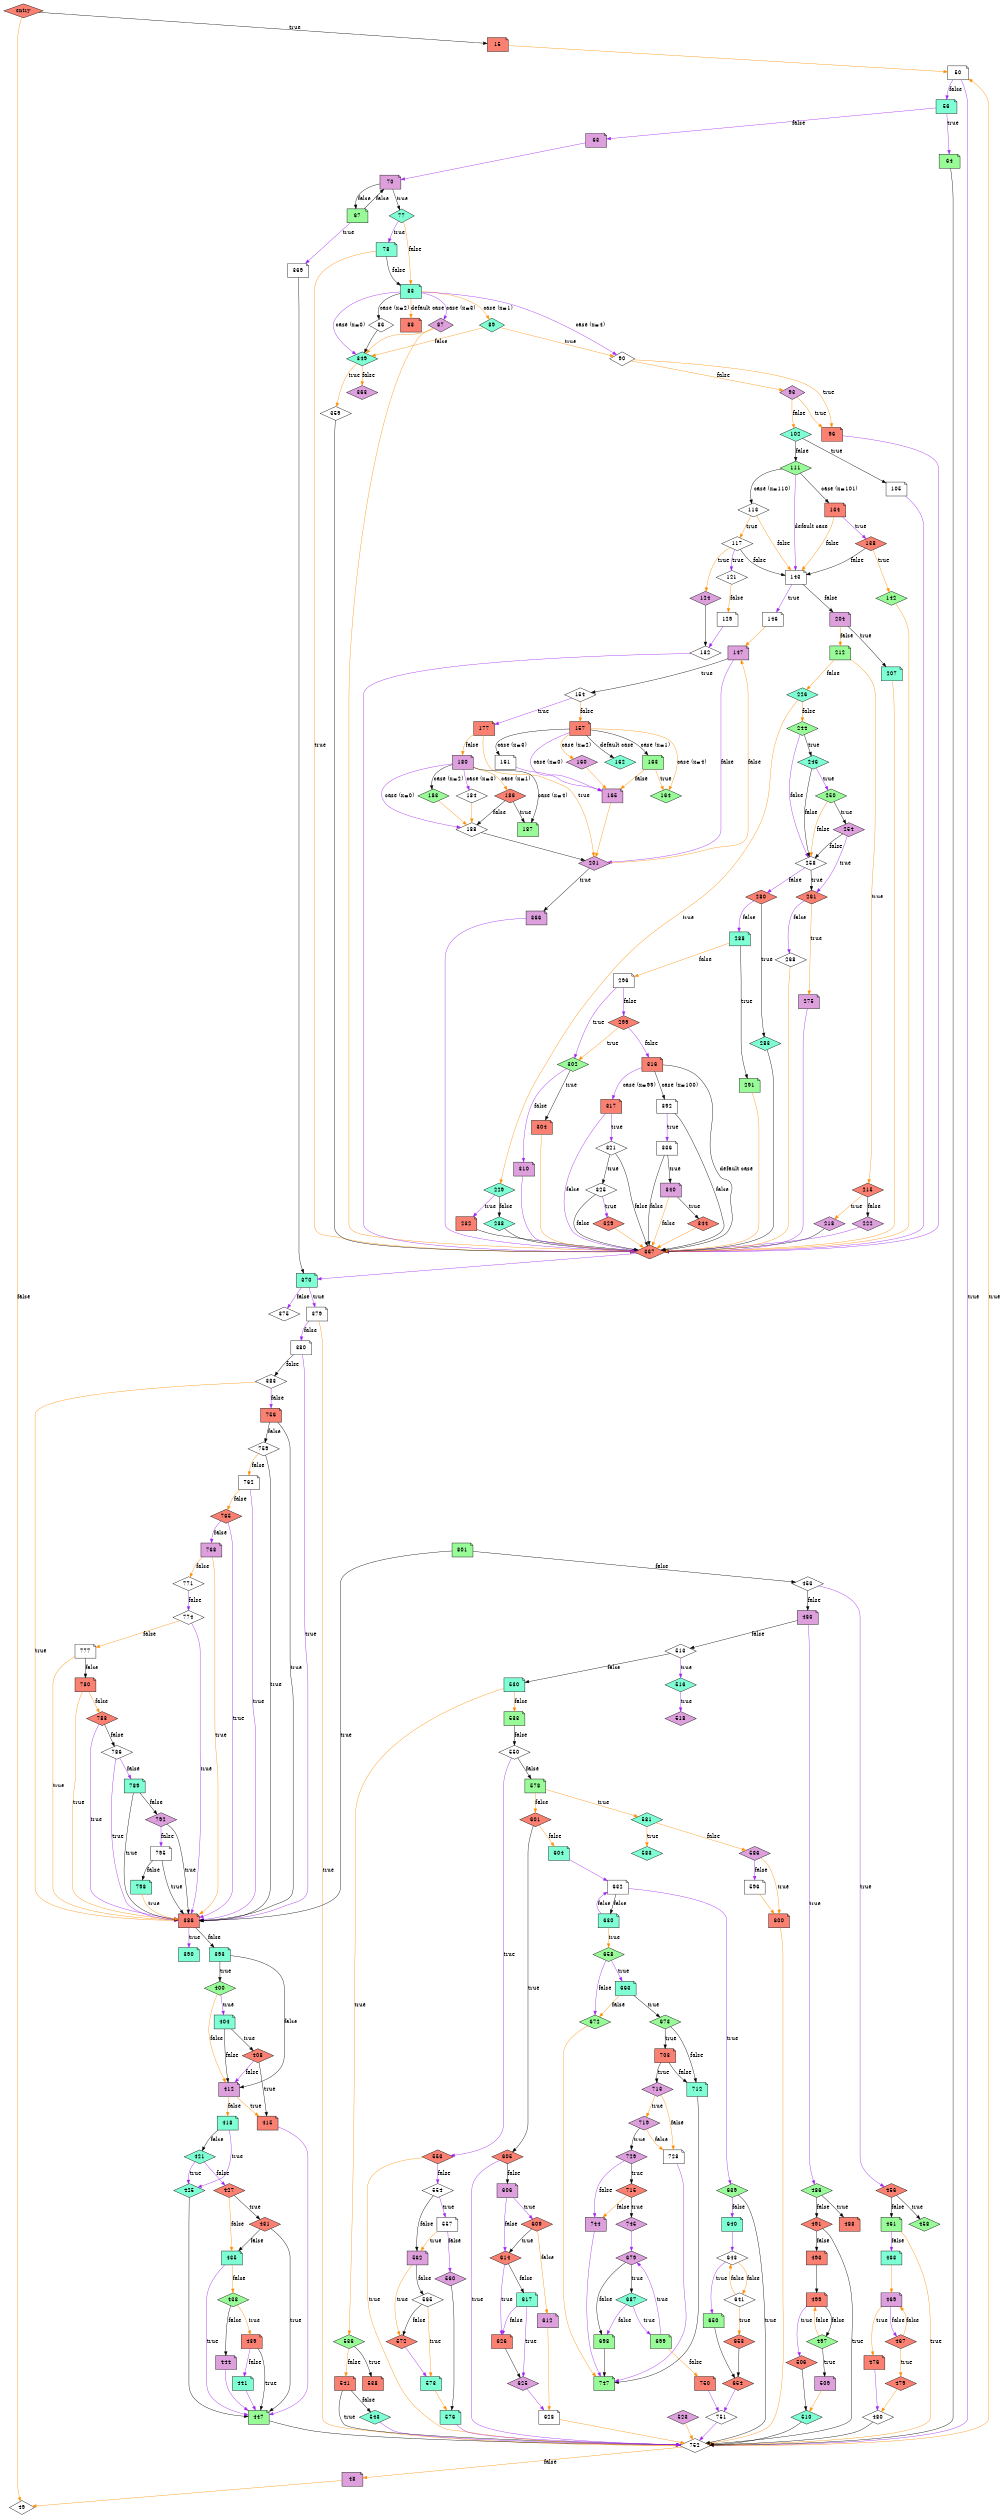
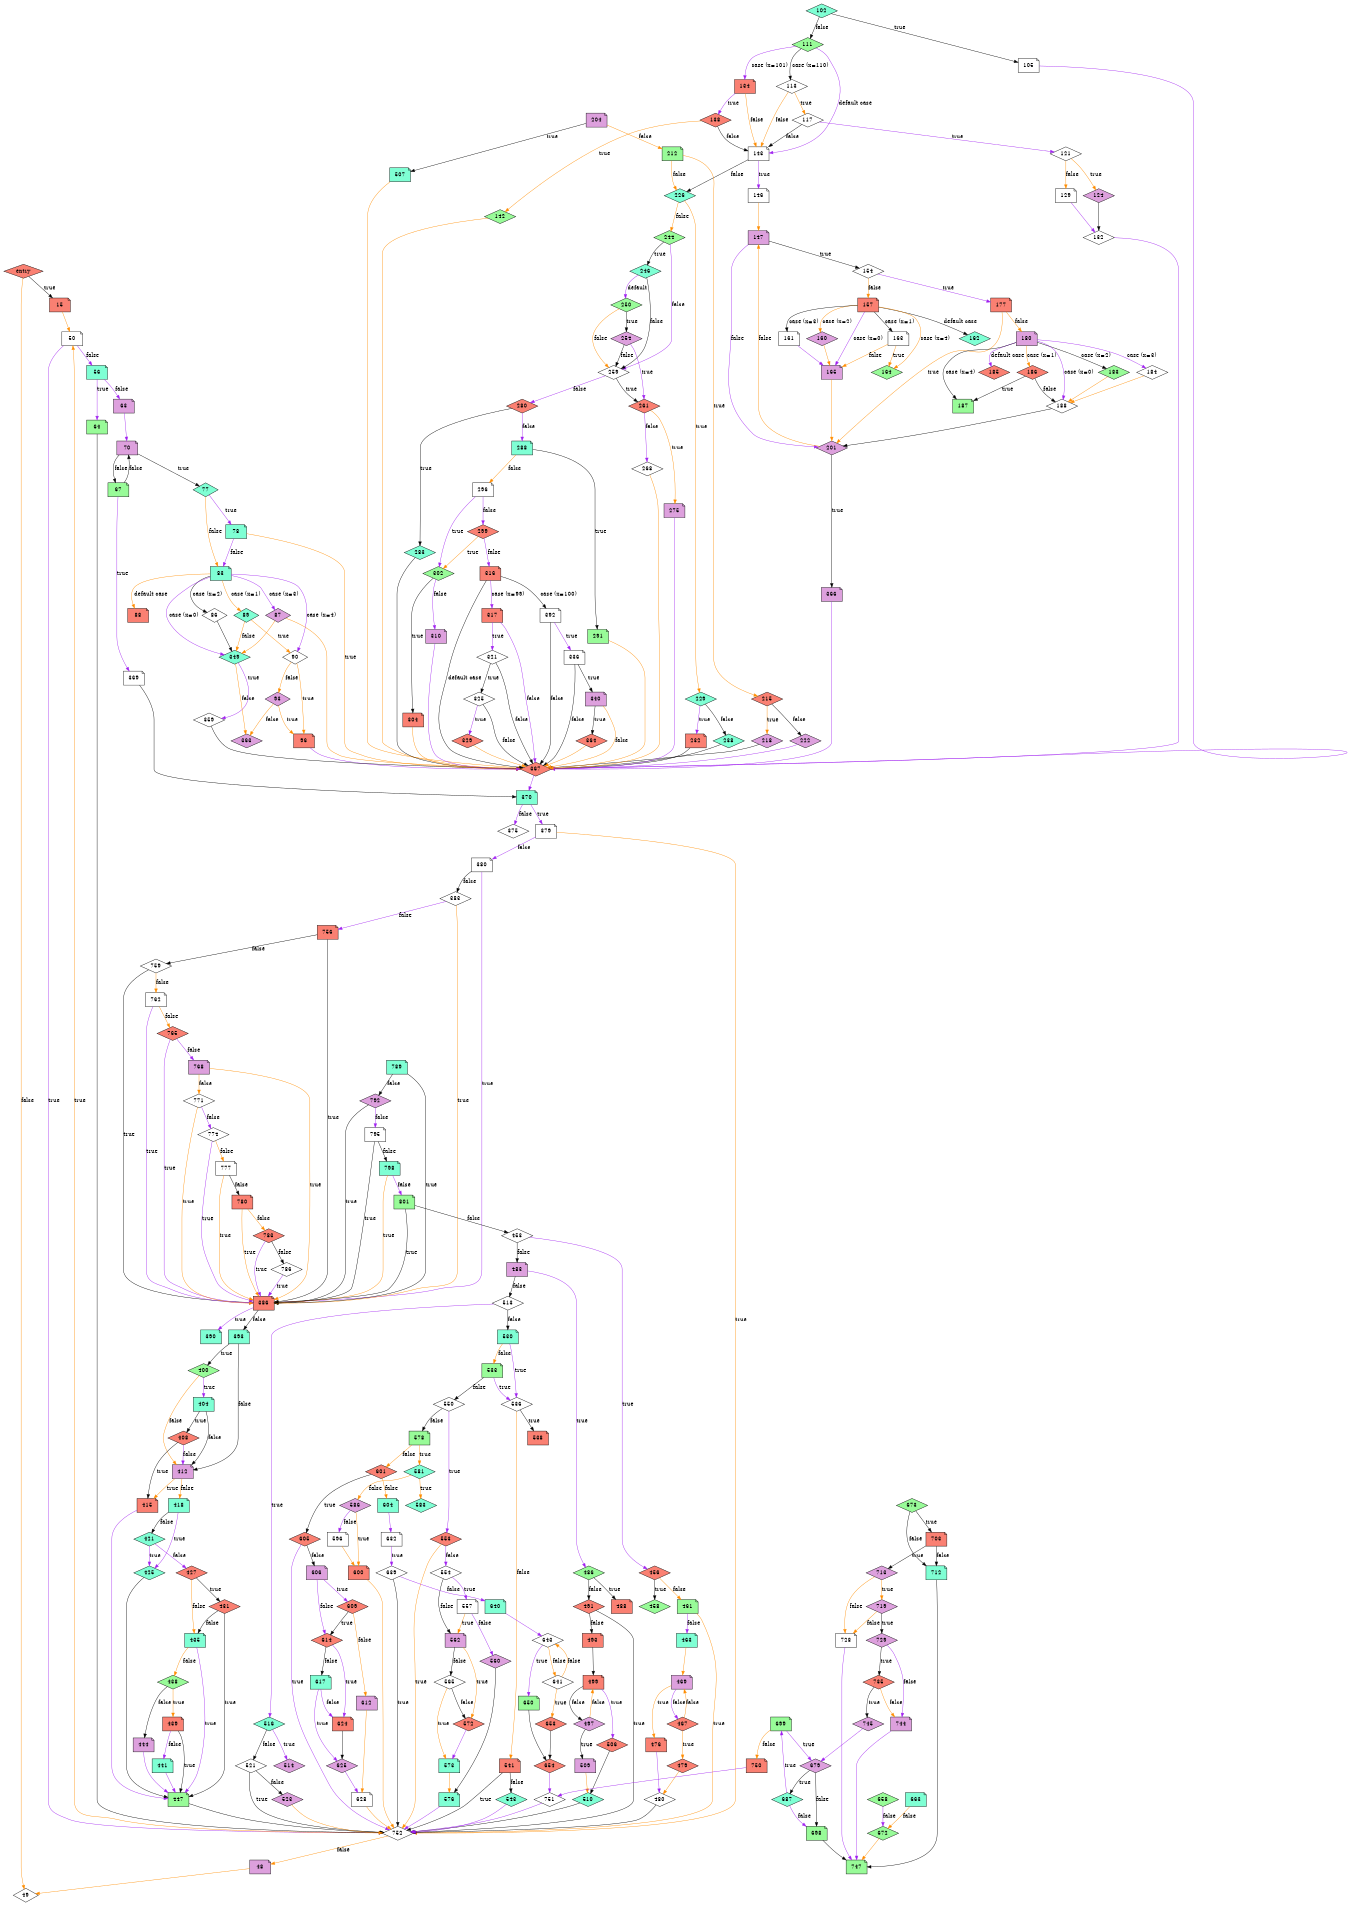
edge "78" -> "83": color black -> purple
node "185": added
edge "349" -> "359": color darkorange -> purple
edge "93" -> "102": now "93" -> "363"
edge "111" -> "134": color black -> purple
edge "117" -> "124": now "121" -> "124"
edge "143" -> "204": now "143" -> "226"
node "207": label "207" -> "507"
node "163": fillcolor palegreen -> white
edge "246" -> "250": label "true" -> "default"
node "258": label "258" -> "259"
edge "798" -> "801": added, label "false"
node "344": label "344" -> "364"
edge "771" -> "386": added, label "true"
edge "533" -> "536": added, label "true"
node "518": label "518" -> "514"
node "521": added
edge "786" -> "789": removed, label "false"
node "630": removed
edge "658" -> "663": removed, label "true"
edge "530" -> "536": color darkorange -> purple
edge "663" -> "673": removed, label "true"
node "715": label "715" -> "735"
node "639": fillcolor palegreen -> white
edge "456" -> "461": color black -> darkorange
node "536": fillcolor palegreen -> white
node "626": label "626" -> "624"
node "497": fillcolor palegreen -> plum
